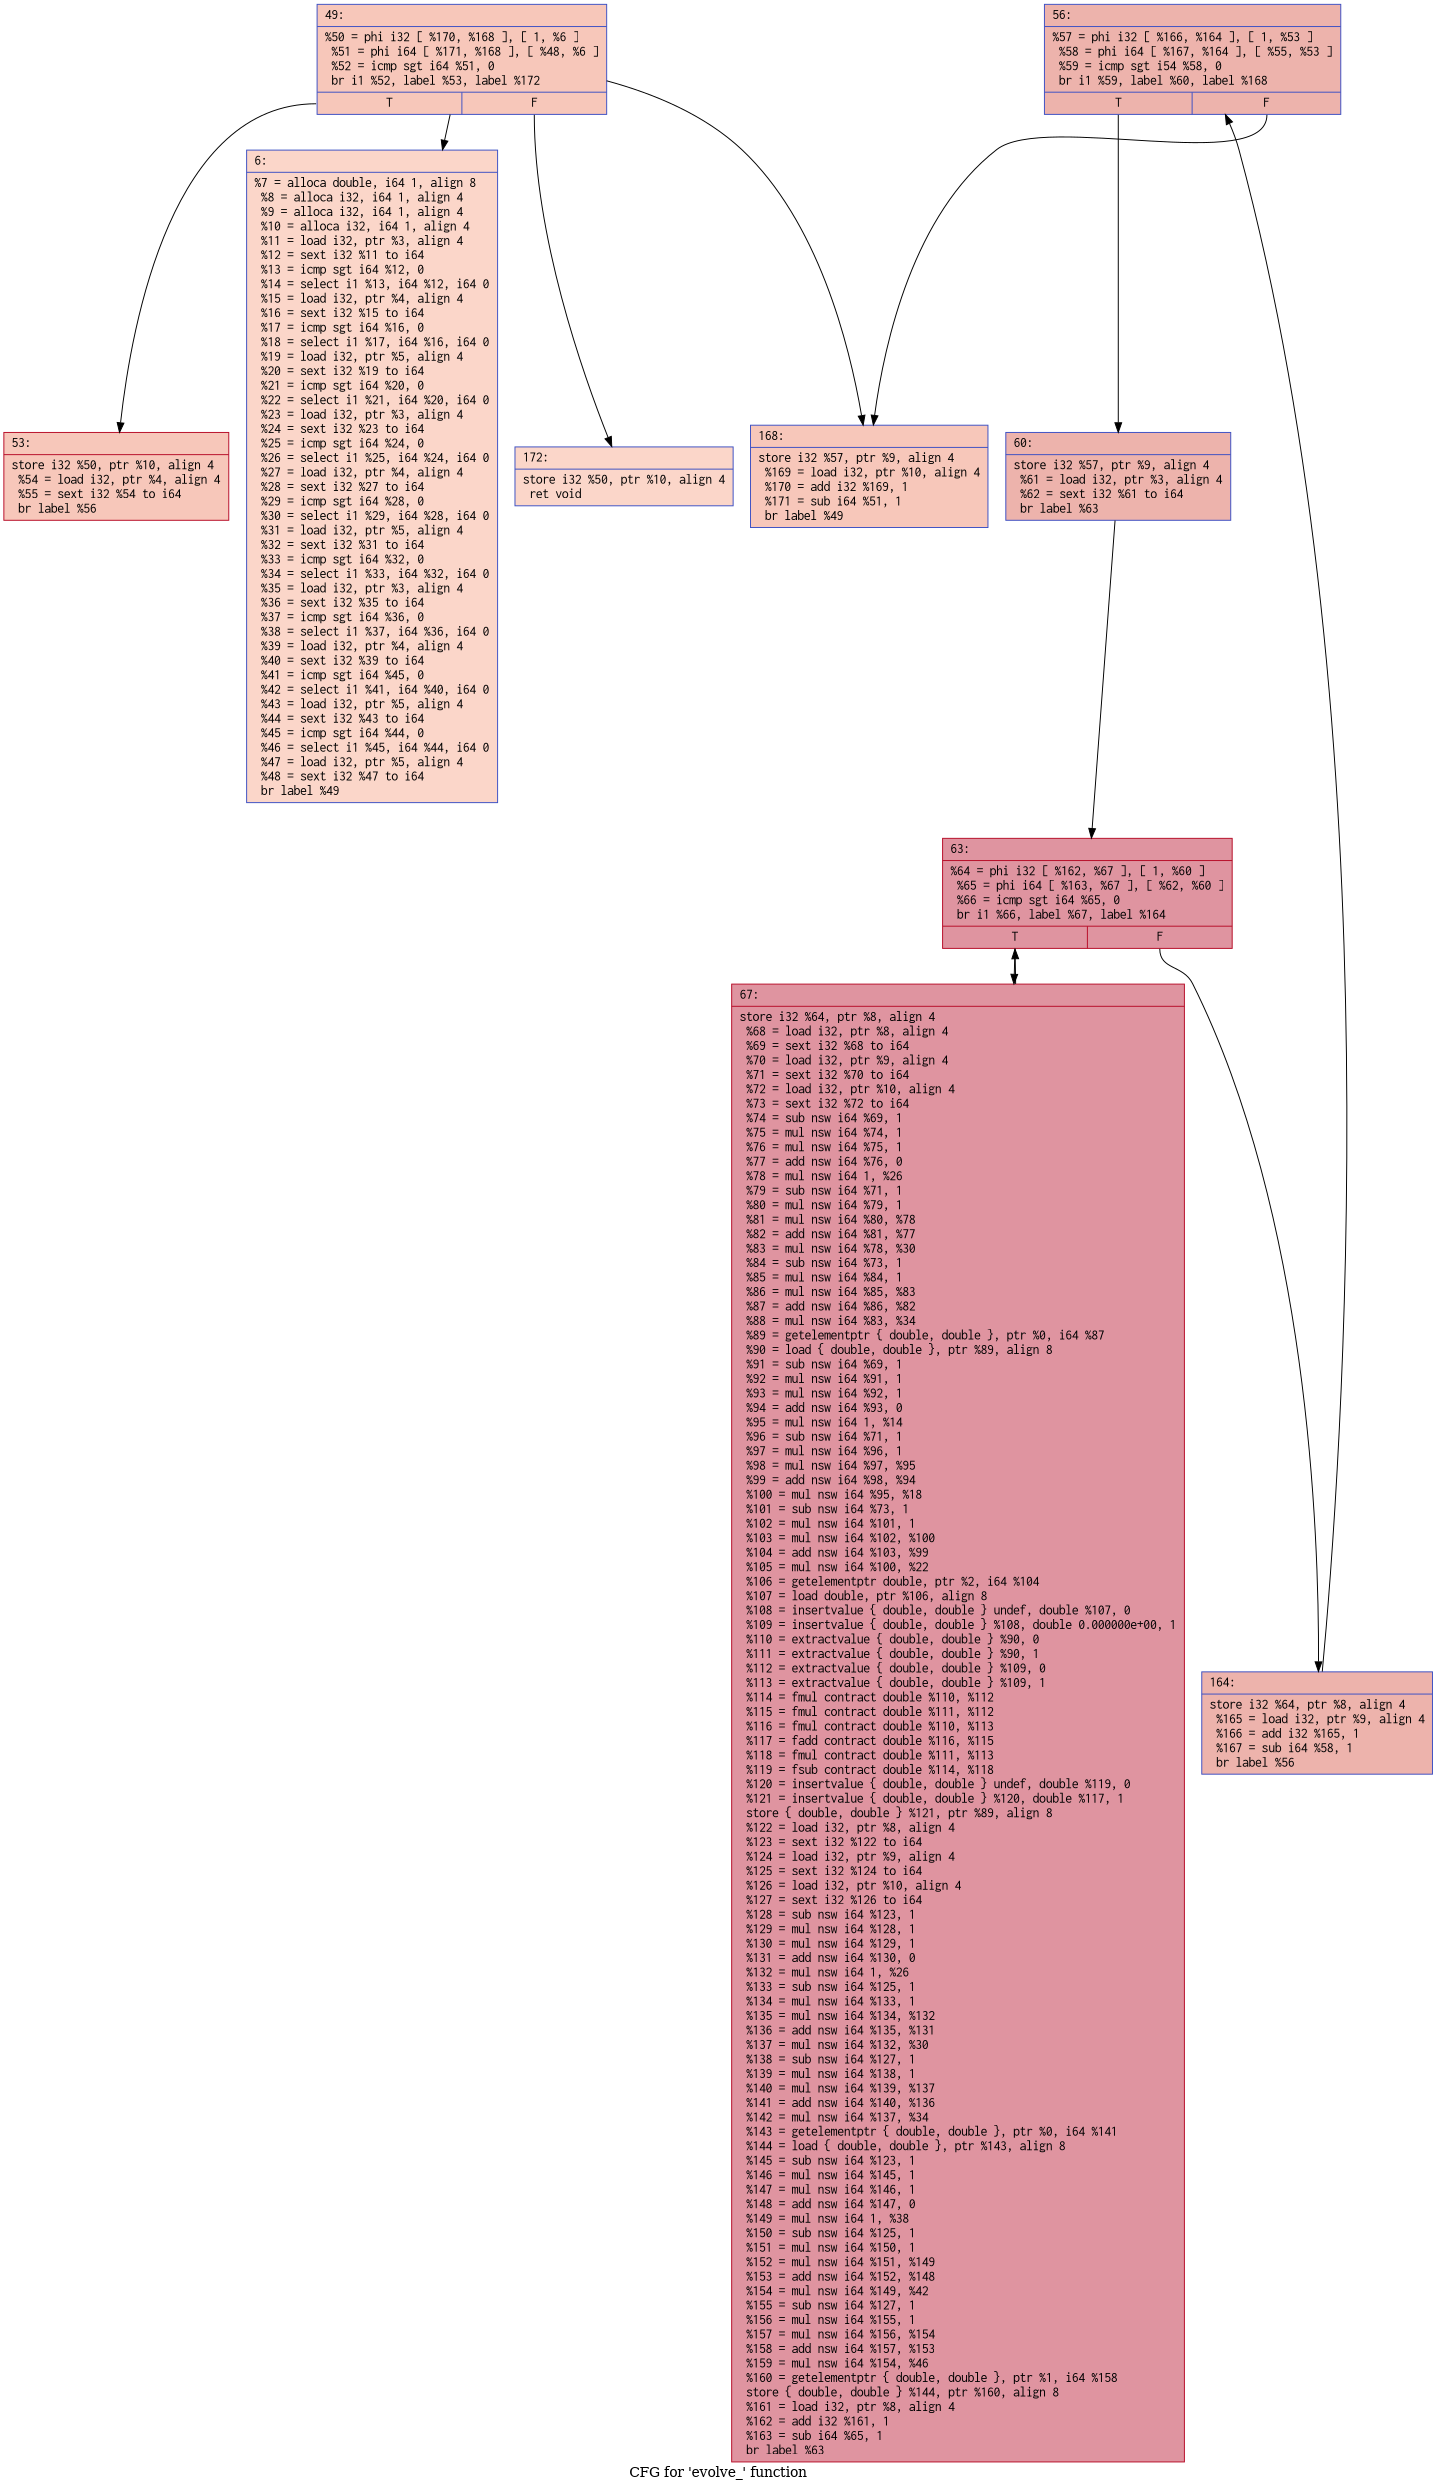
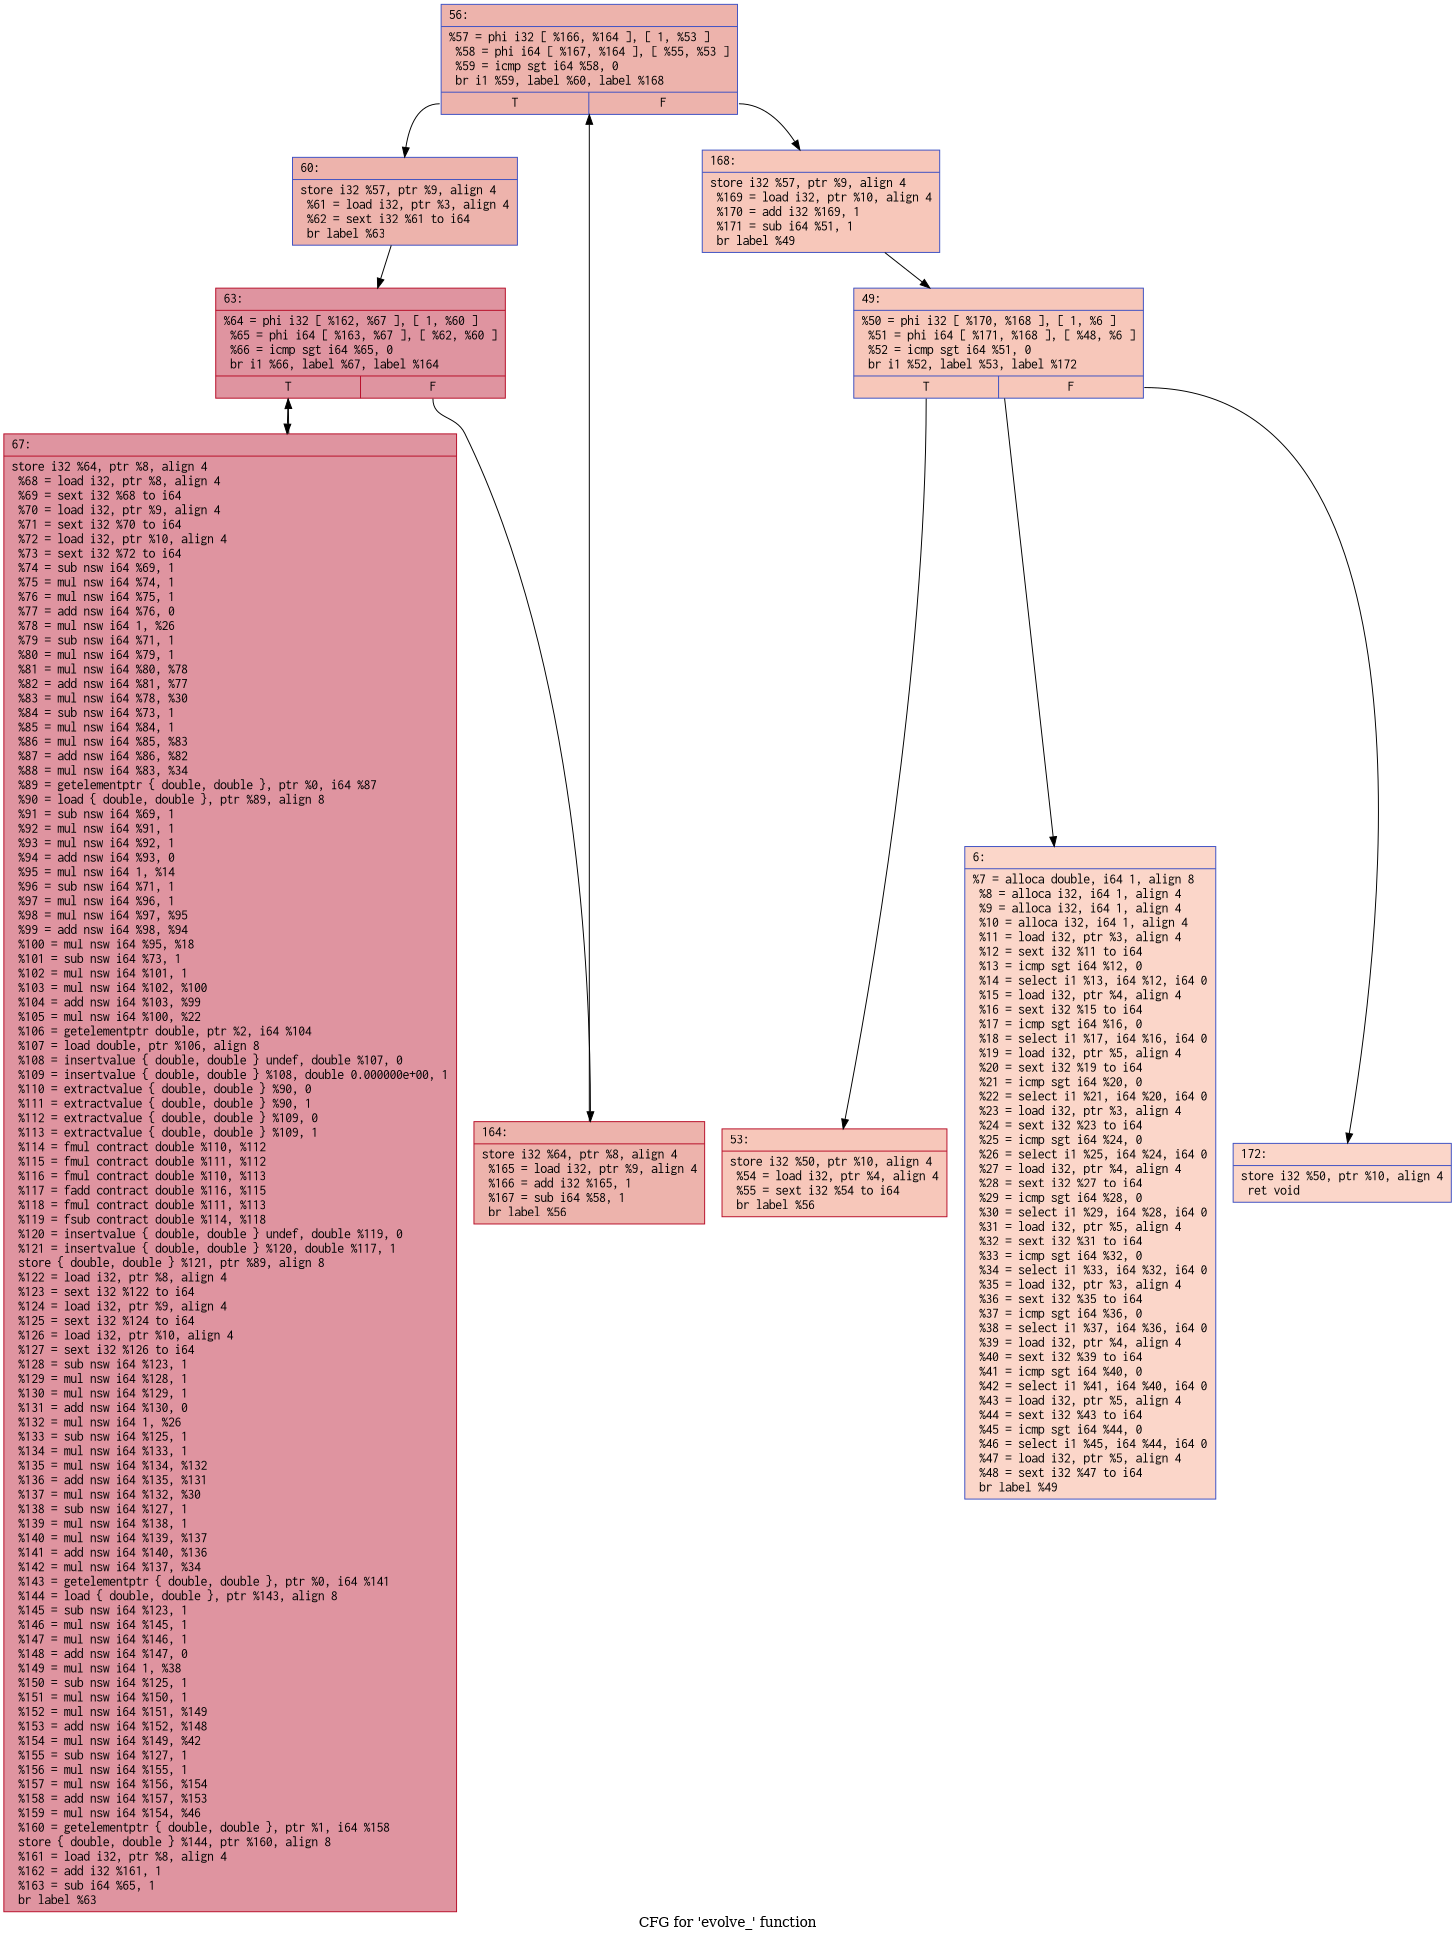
node "56:": text "%59 = icmp sgt i54 %58, 0" -> "%59 = icmp sgt i64 %58, 0"
edge "49:" -> "168:": reversed
node "6:": text "%41 = icmp sgt i64 %45, 0" -> "%41 = icmp sgt i64 %40, 0"
node "164:": color #3d50c3ff -> #b70d28ff
